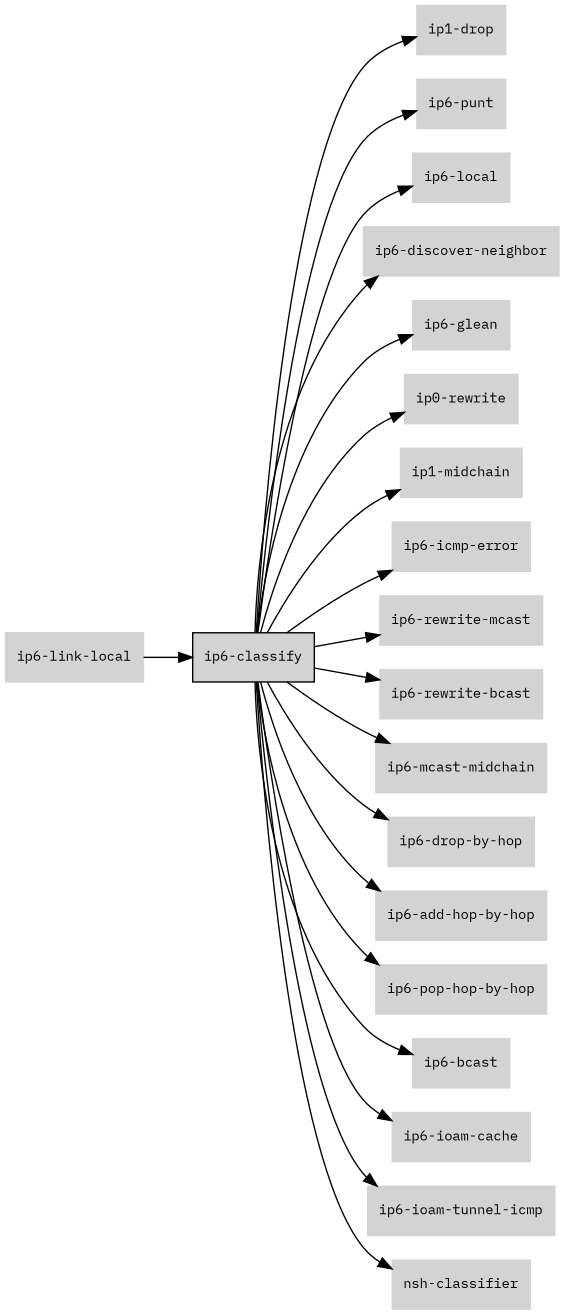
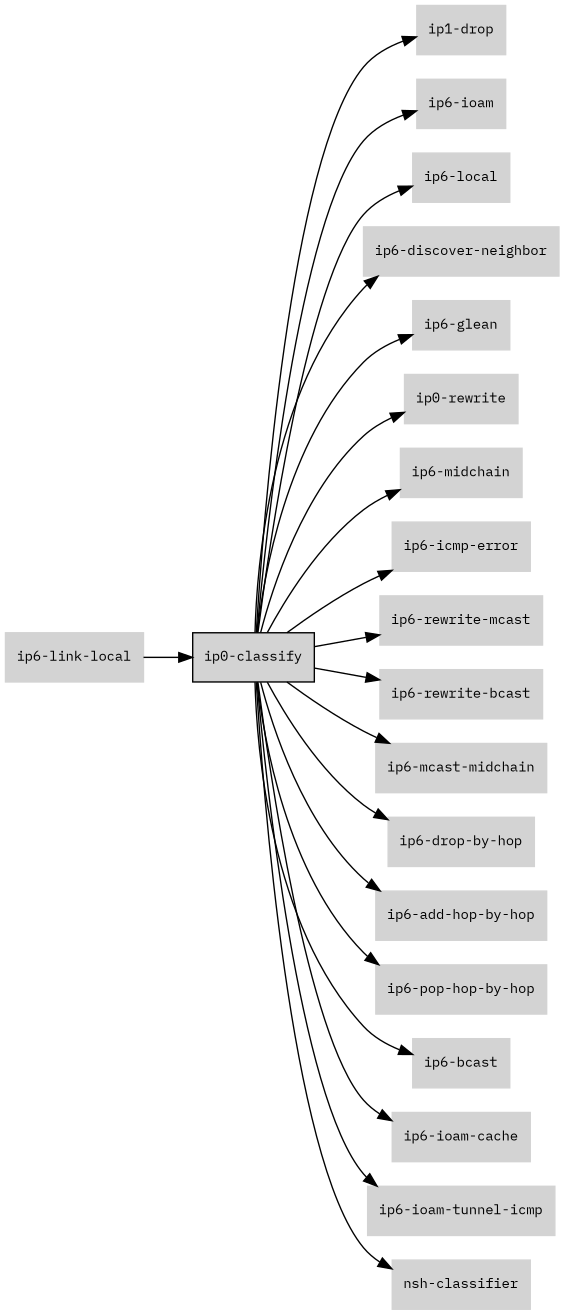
node "ip6-punt": label "ip6-punt" -> "ip6-ioam"
node "ip1-midchain": label "ip1-midchain" -> "ip6-midchain"
node "ip6-classify": label "ip6-classify" -> "ip0-classify"
